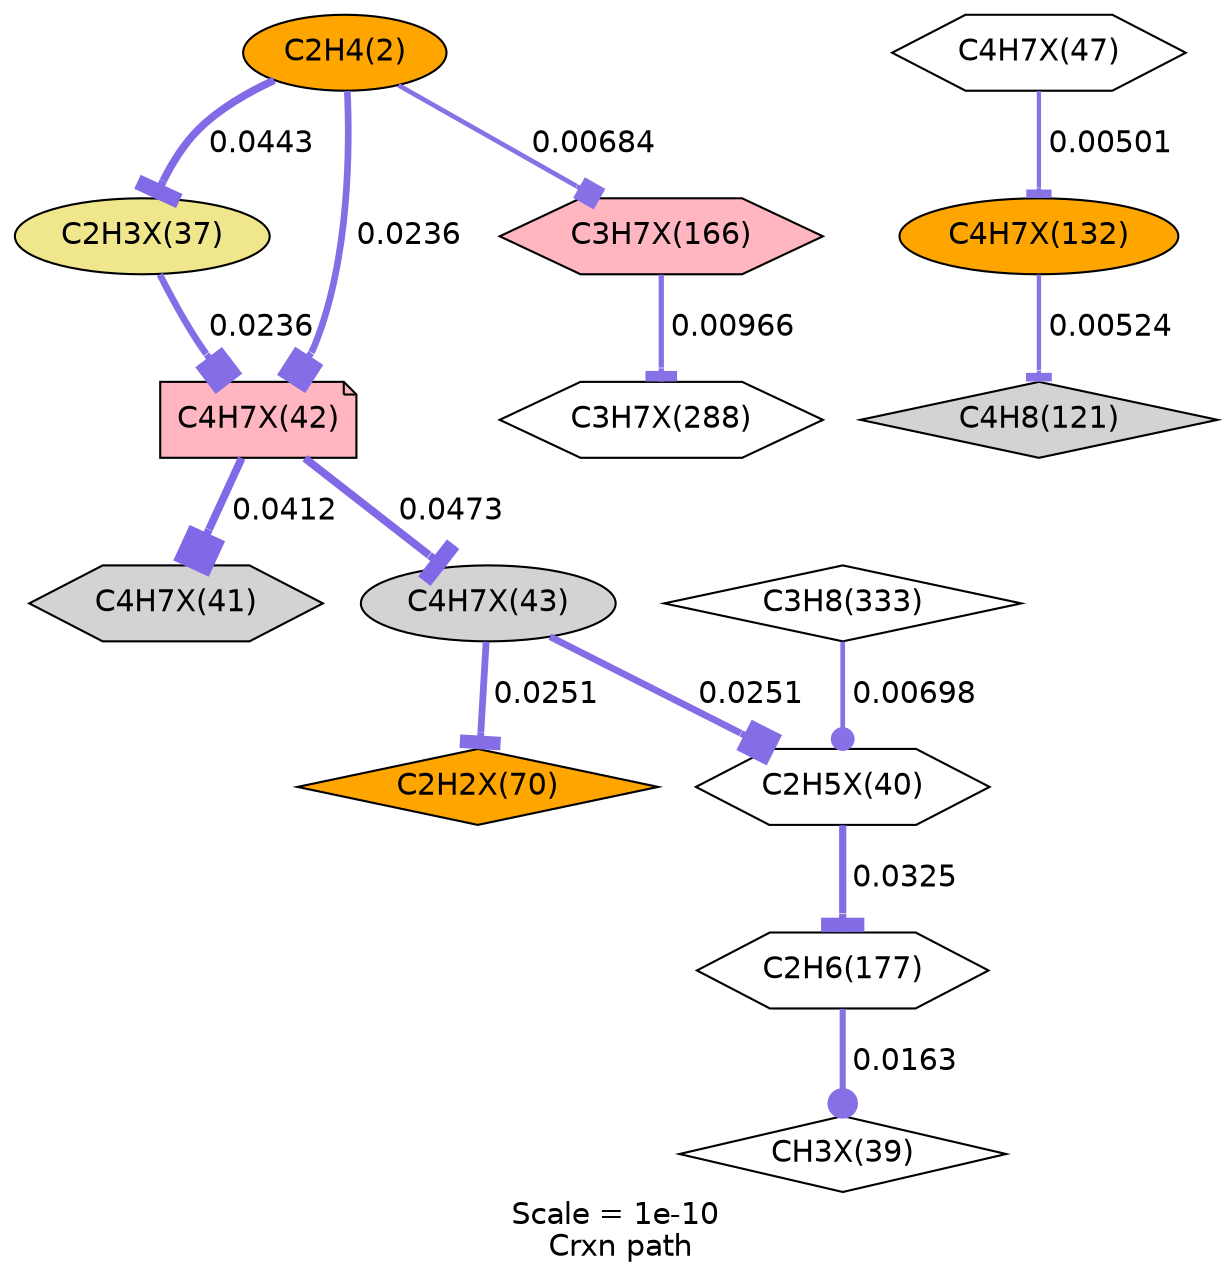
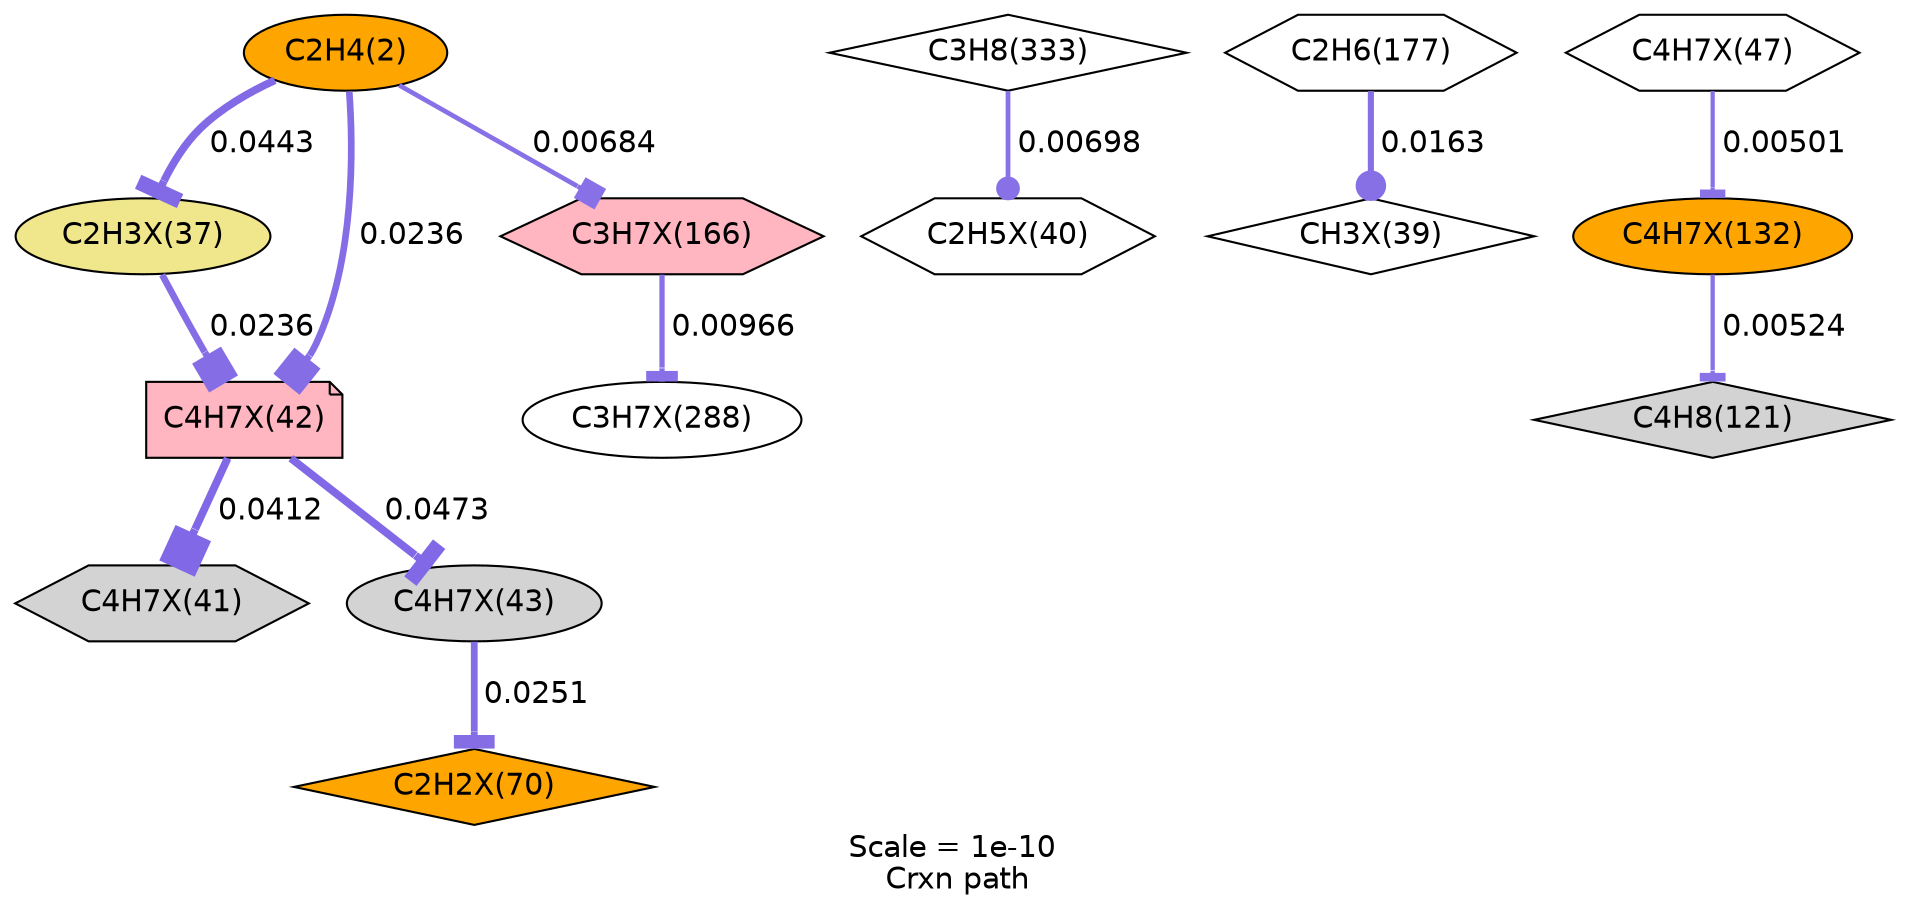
node "C3H7X(288)": shape hexagon -> ellipse
edge "C4H7X(43)" -> "C2H5X(40)": removed, label "0.0251"
edge "C2H5X(40)" -> "C2H6(177)": removed, label "0.0325"
